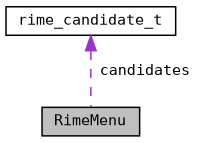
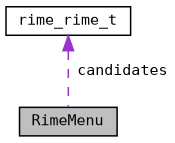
node "rime_candidate_t": label "rime_candidate_t" -> "rime_rime_t"
